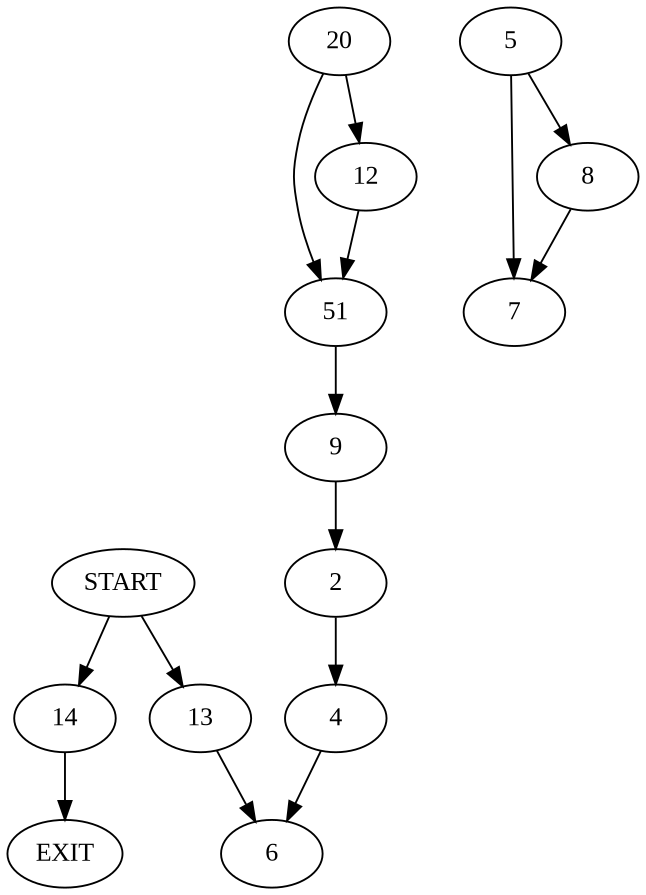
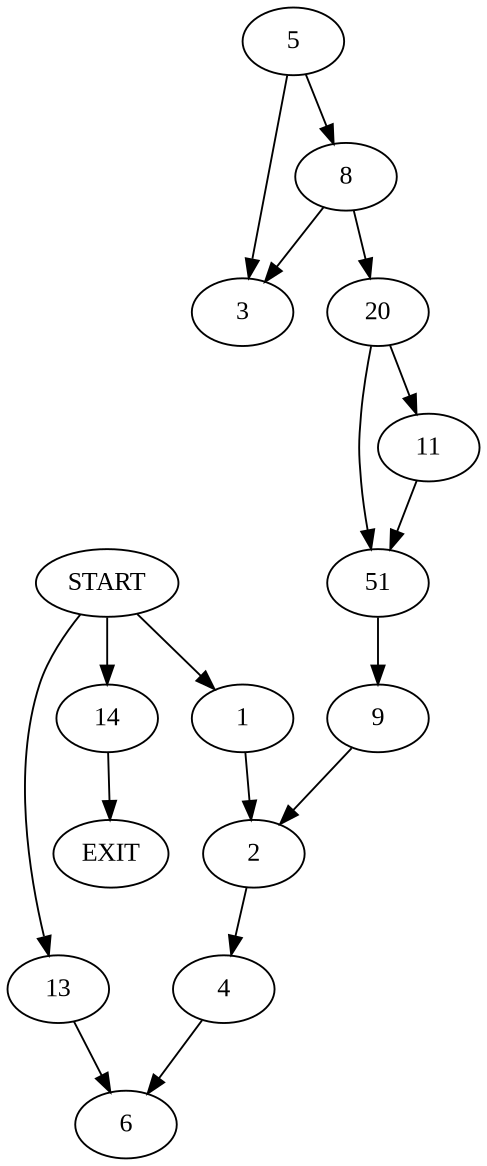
node "12": label "12" -> "11"
edge "8" -> "20": added
node "7": label "7" -> "3"
node "1": added
